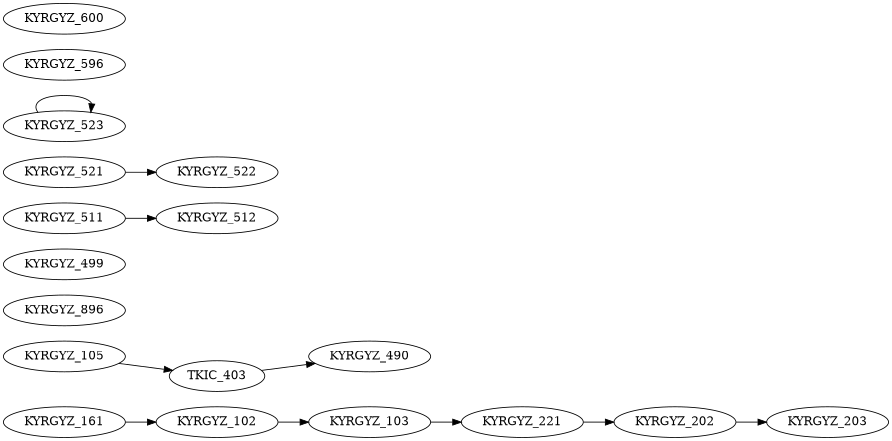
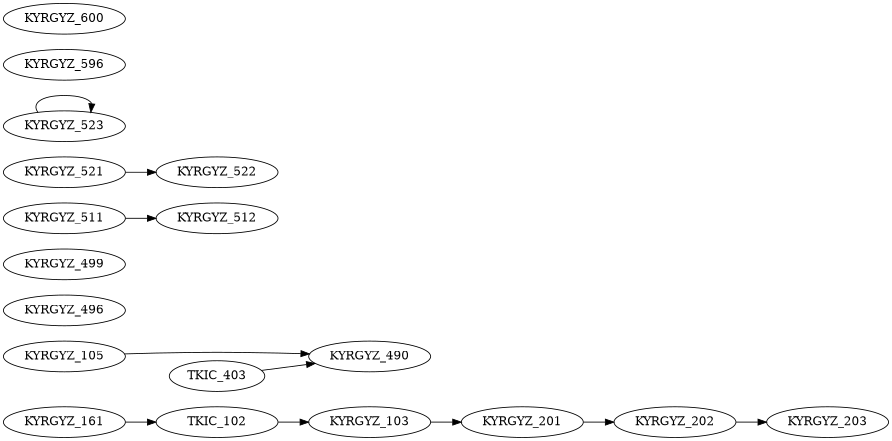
node "KYRGYZ_896": label "KYRGYZ_896" -> "KYRGYZ_496"
edge "KYRGYZ_105" -> "TKIC_403": now "KYRGYZ_105" -> "KYRGYZ_490"
node "KYRGYZ_102": label "KYRGYZ_102" -> "TKIC_102"
node "KYRGYZ_221": label "KYRGYZ_221" -> "KYRGYZ_201"
